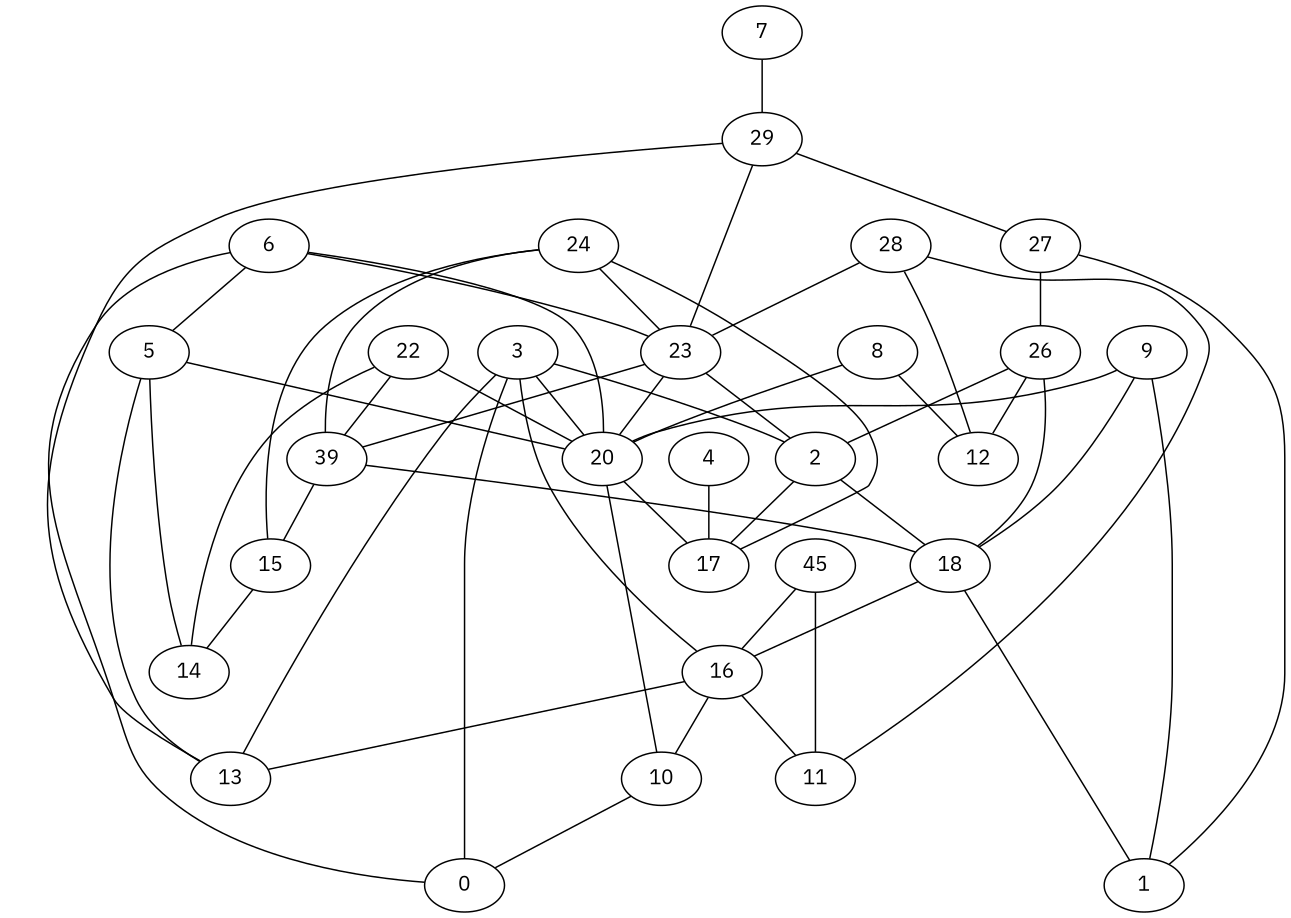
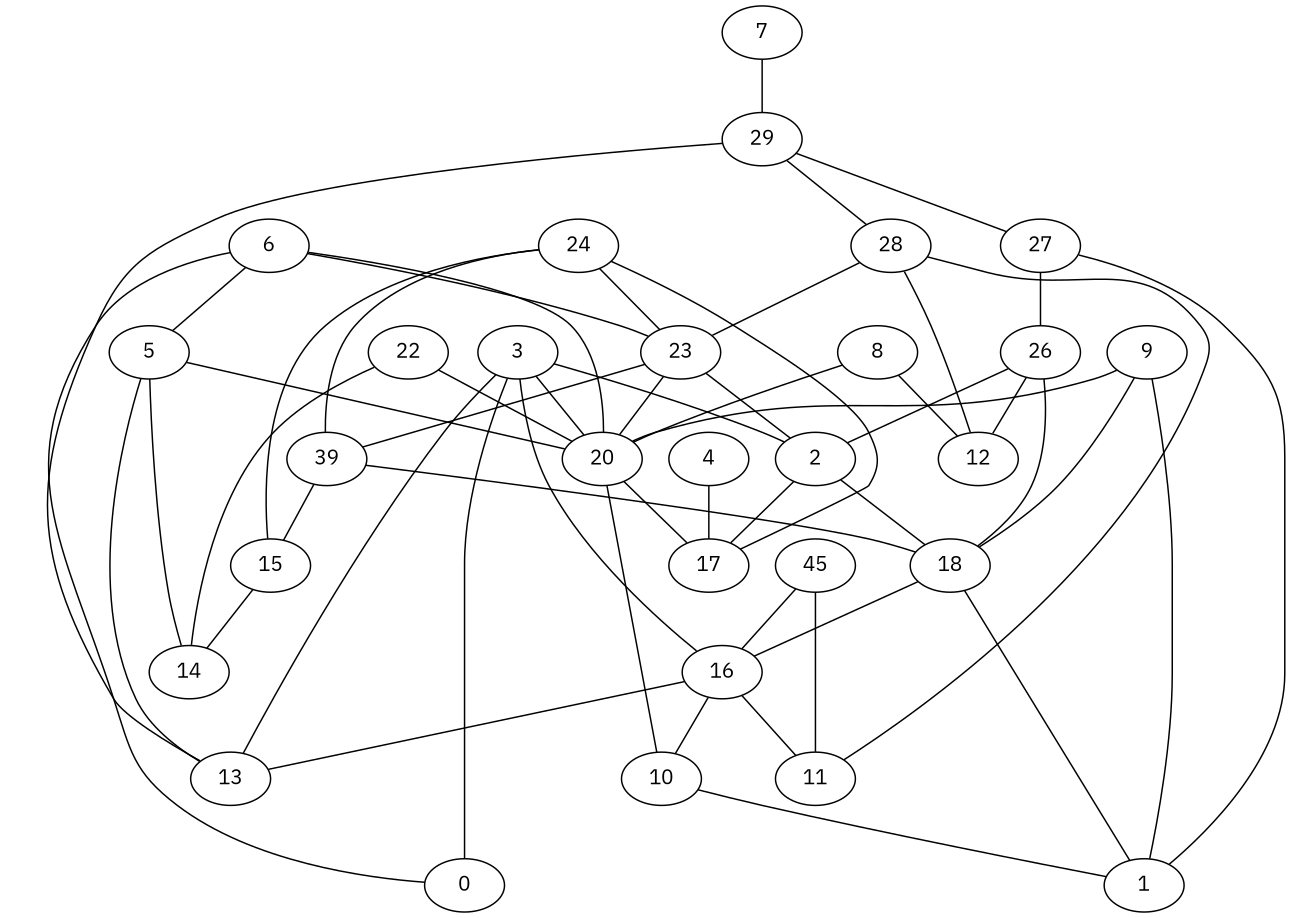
edge "29" -- "23": now "29" -- "28"
edge "22" -- "39": removed
edge "10" -- "0": now "10" -- "1"
